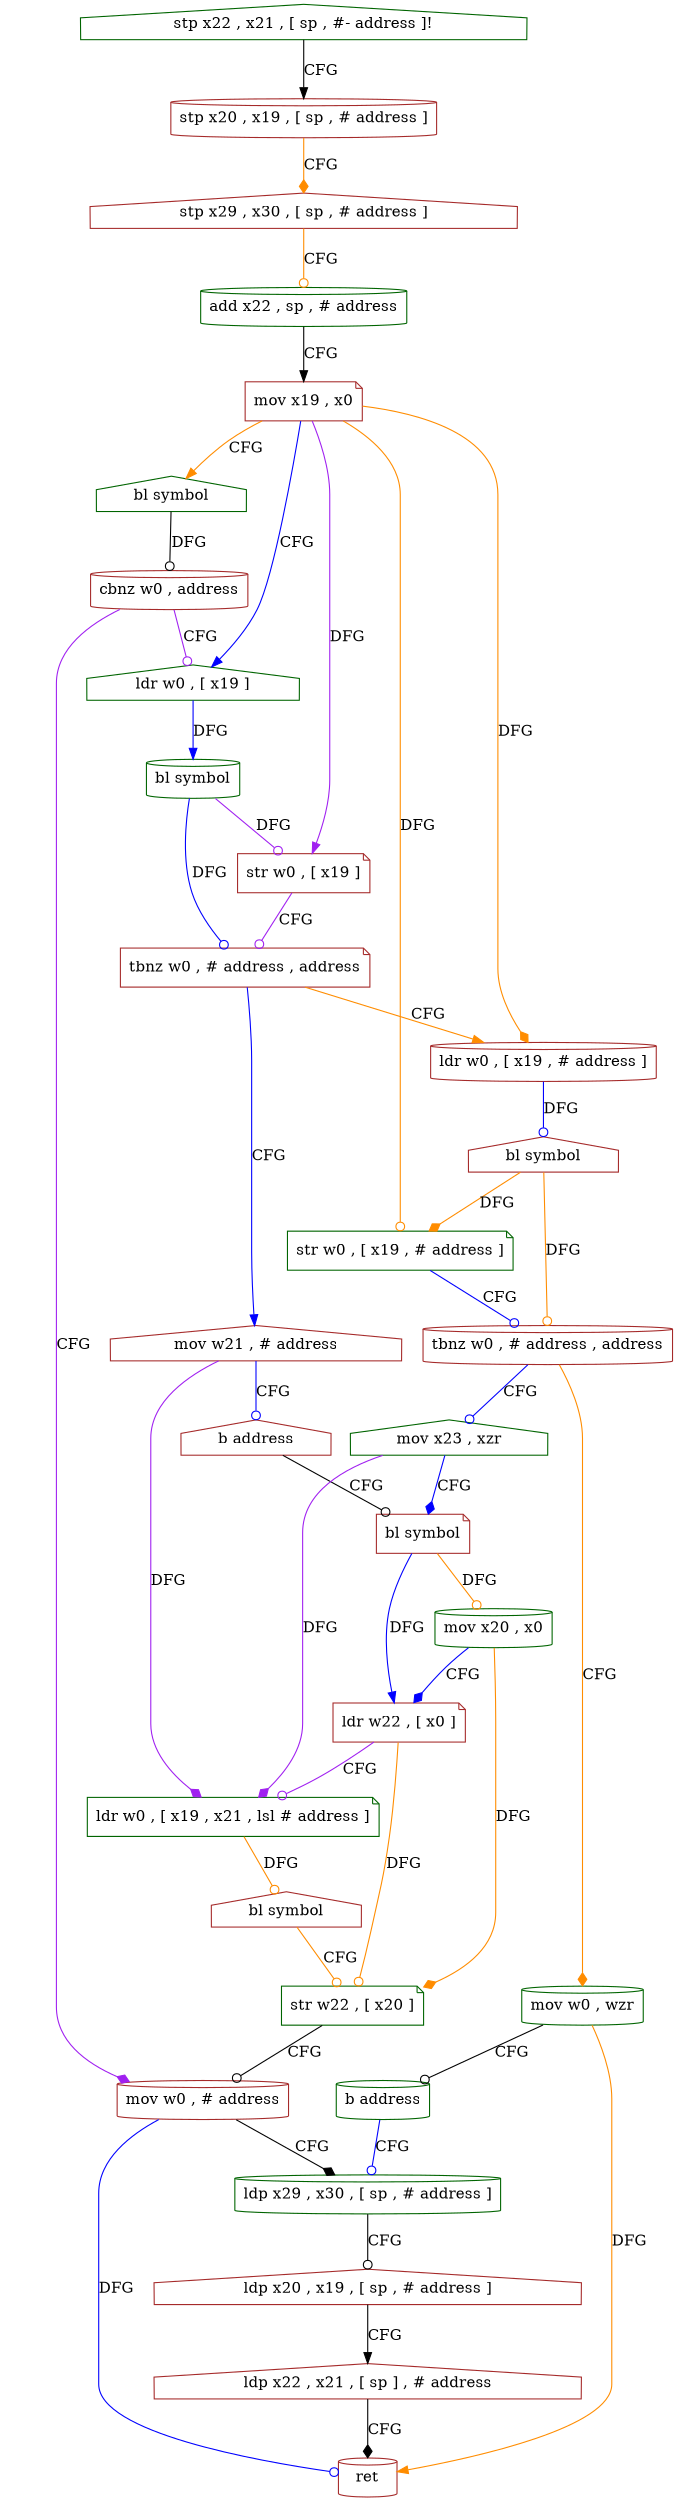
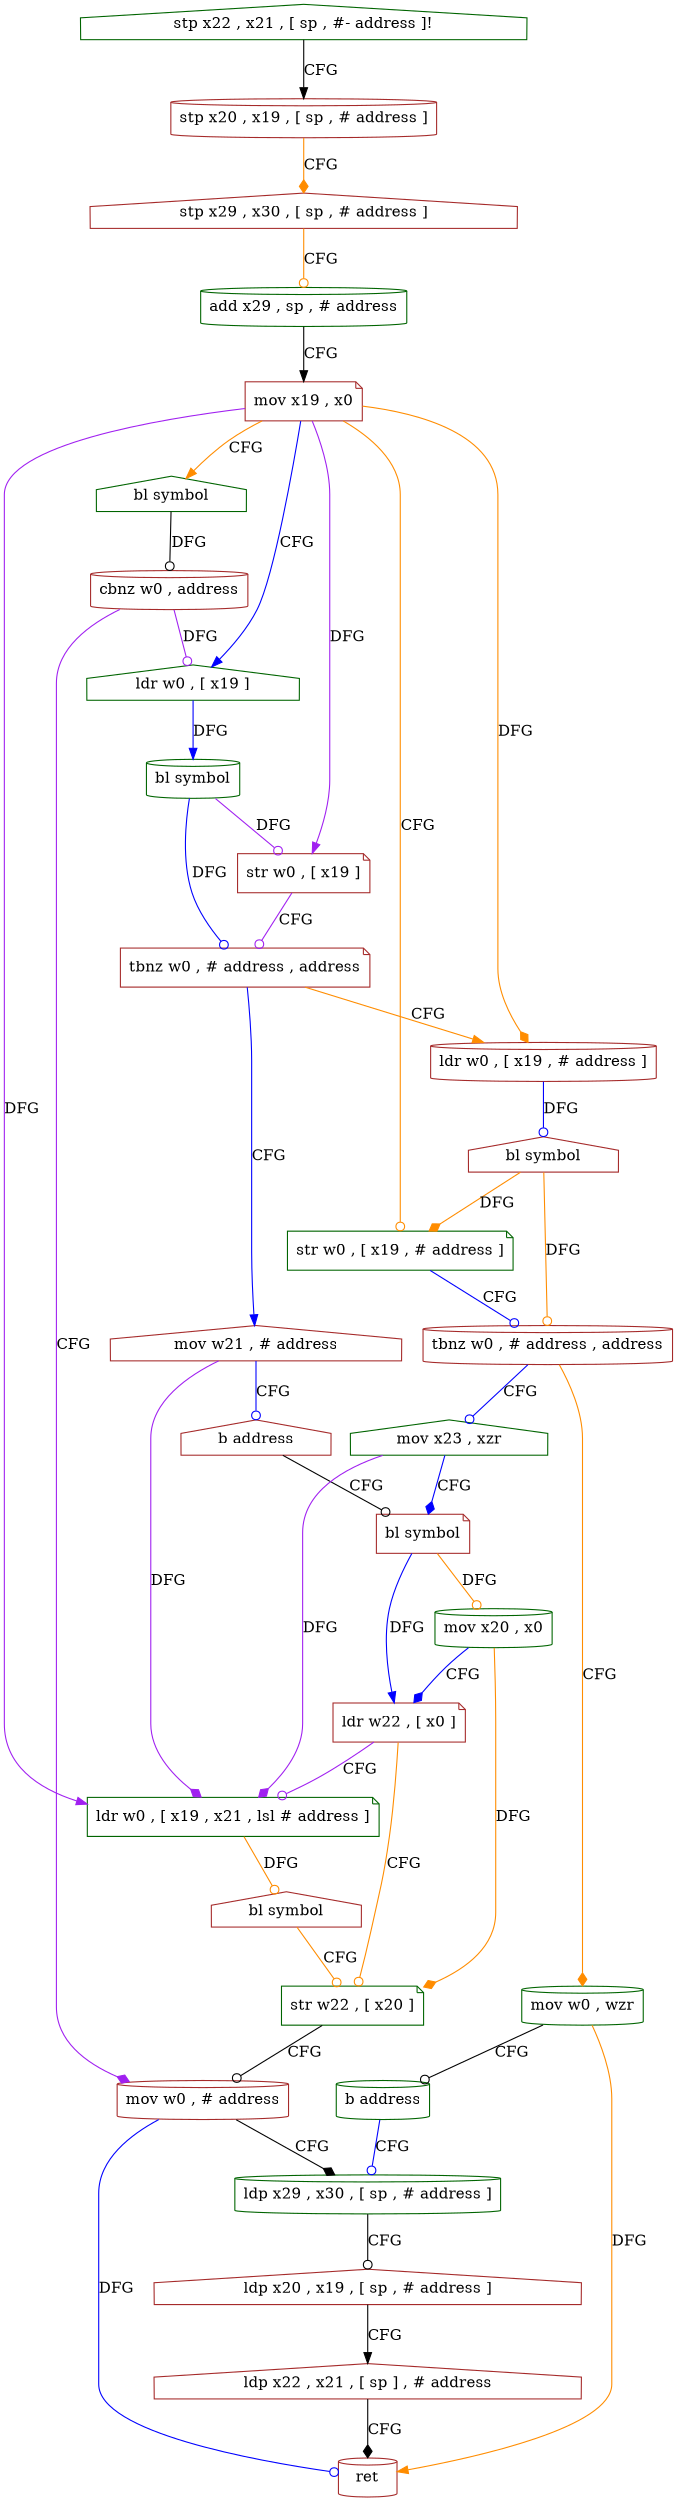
node "add x22 , sp , # address": label "add x22 , sp , # address" -> "add x29 , sp , # address"
edge "cbnz w0 , address" -> "ldr w0 , [ x19 ]": label "CFG" -> "DFG"
edge "mov x19 , x0" -> "str w0 , [ x19 , # address ]": label "DFG" -> "CFG"
edge "mov x19 , x0" -> "ldr w0 , [ x19 , x21 , lsl # address ]": added, label "DFG"
edge "ldr w22 , [ x0 ]" -> "str w22 , [ x20 ]": label "DFG" -> "CFG"
